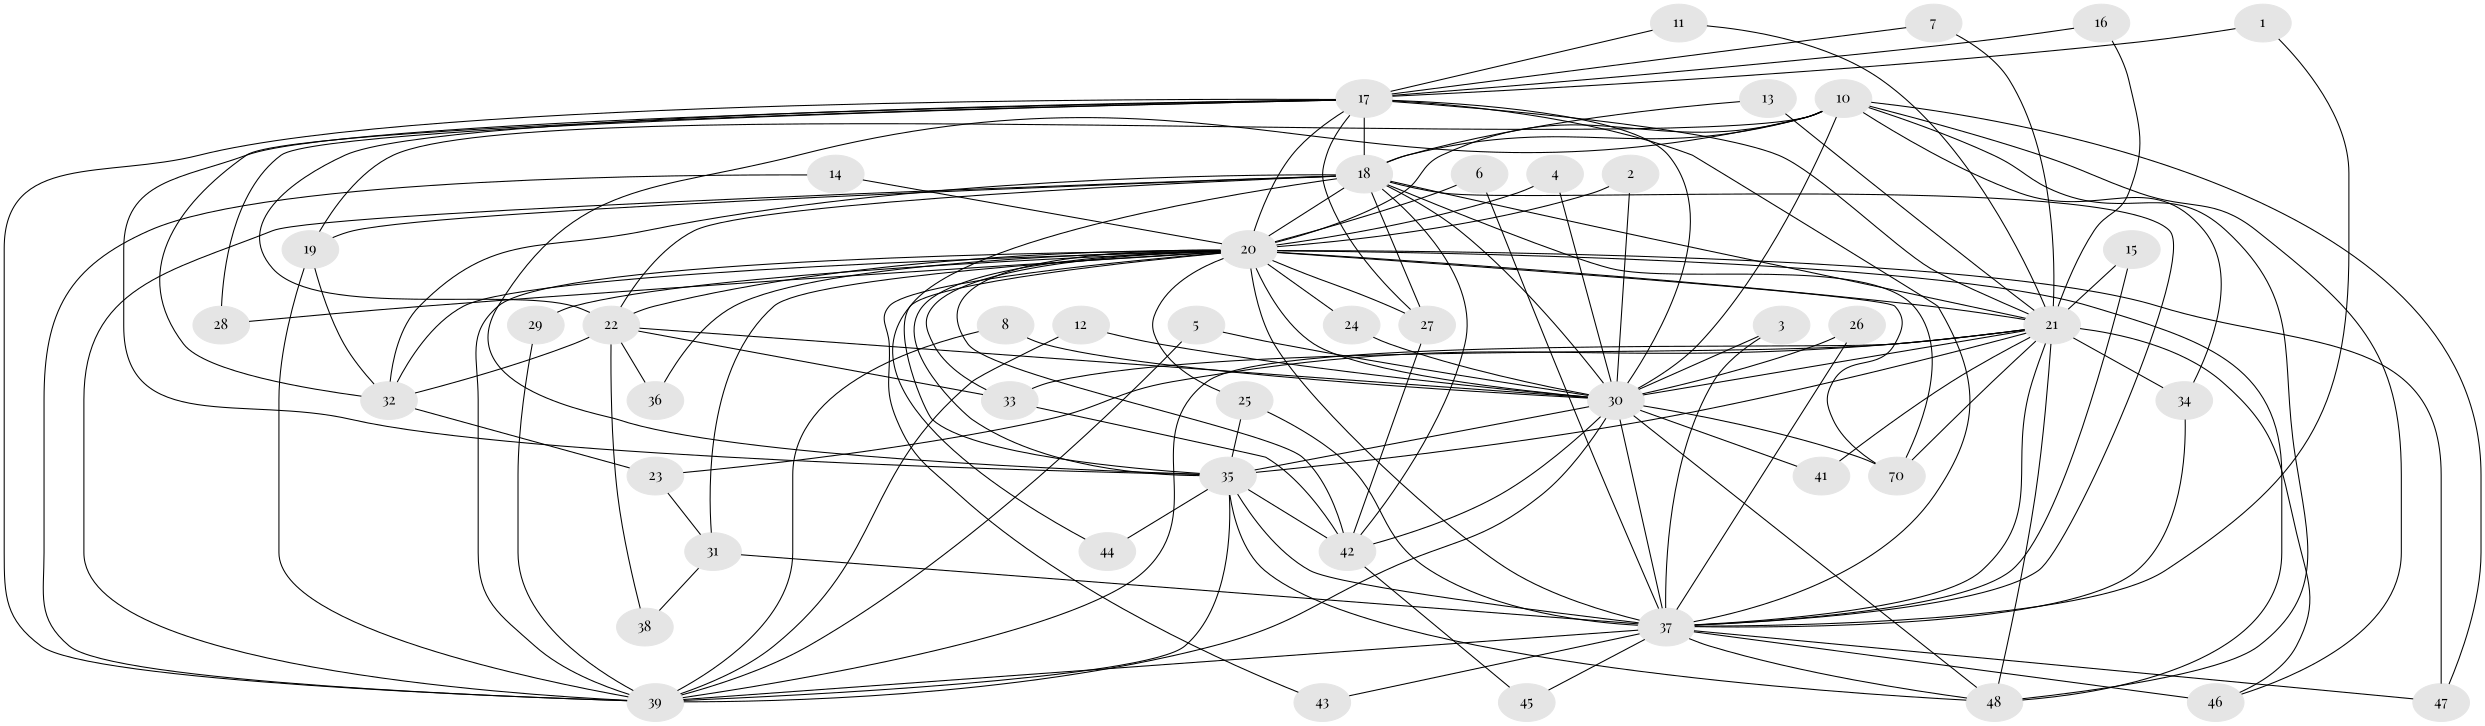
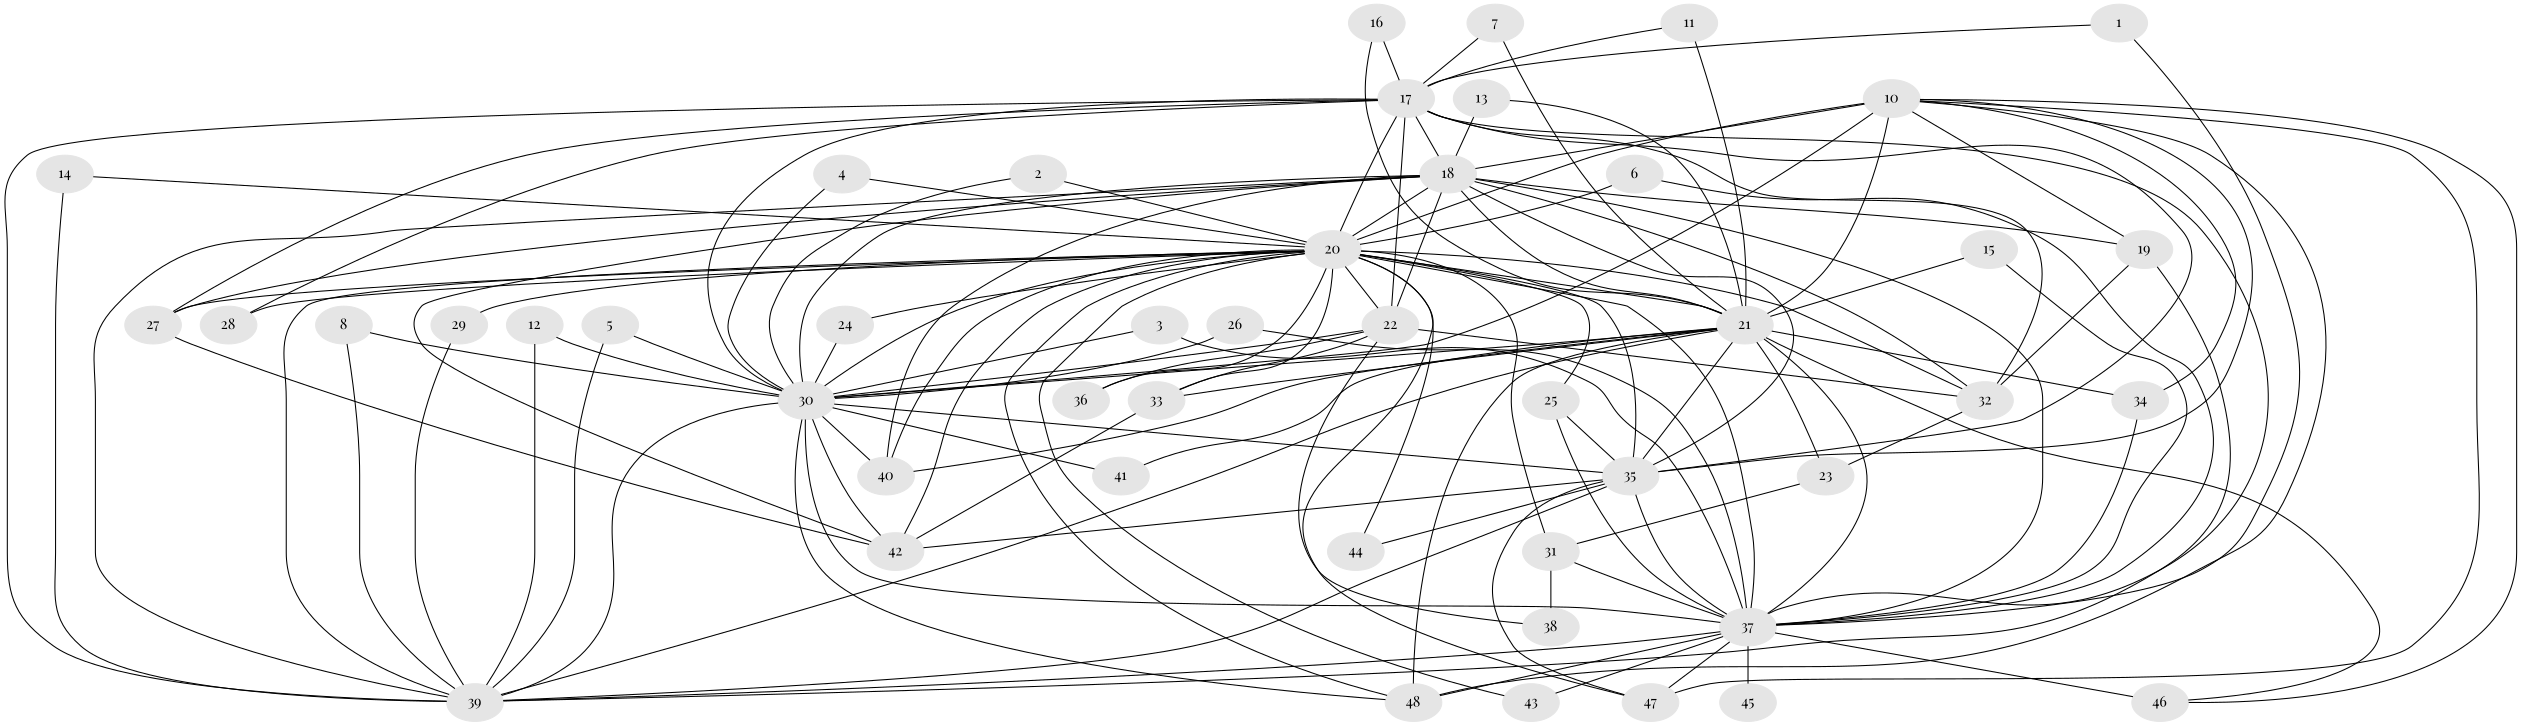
edge "17" -- "21": now "10" -- "21"
node "70": label "70" -> "40"
edge "42" -- "45": removed
edge "35" -- "48": now "35" -- "47"
